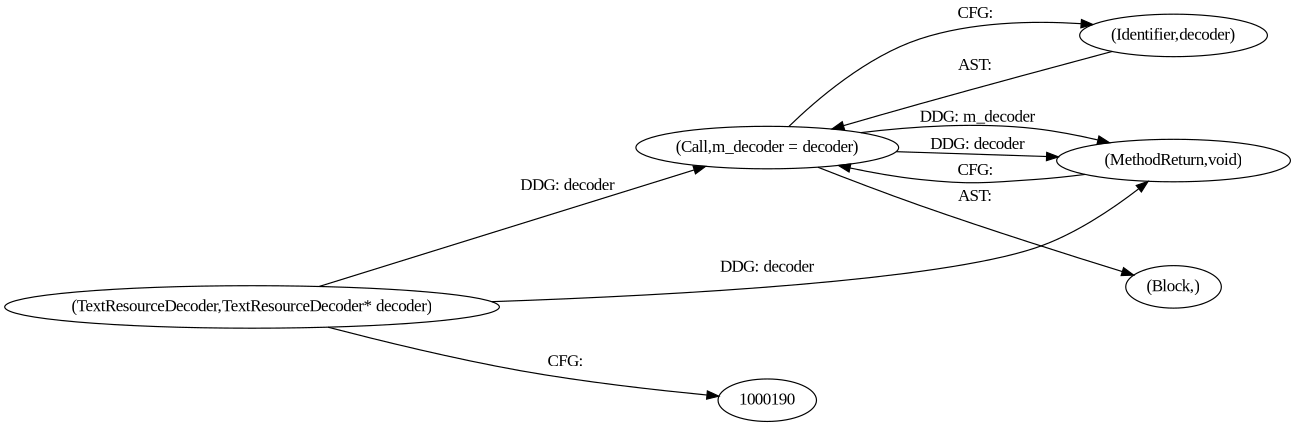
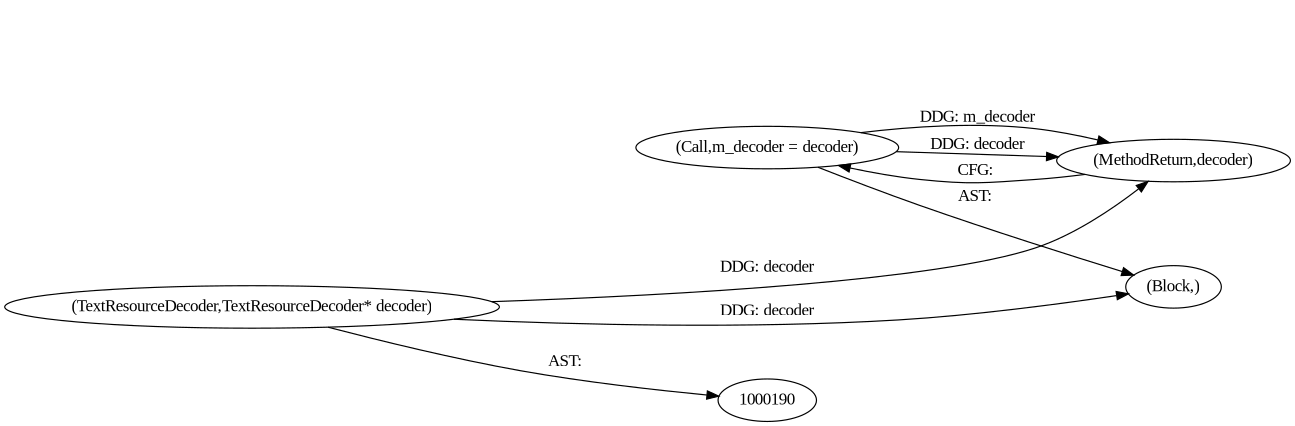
node "(Identifier,decoder)": removed
node "(MethodReturn,void)": label "(MethodReturn,void)" -> "(MethodReturn,decoder)"
edge "(TextResourceDecoder,TextResourceDecoder* decoder)" -> "(Call,m_decoder = decoder)": now "(TextResourceDecoder,TextResourceDecoder* decoder)" -> "(Block,)"
edge "(TextResourceDecoder,TextResourceDecoder* decoder)" -> "1000190": label "CFG: " -> "AST: "
